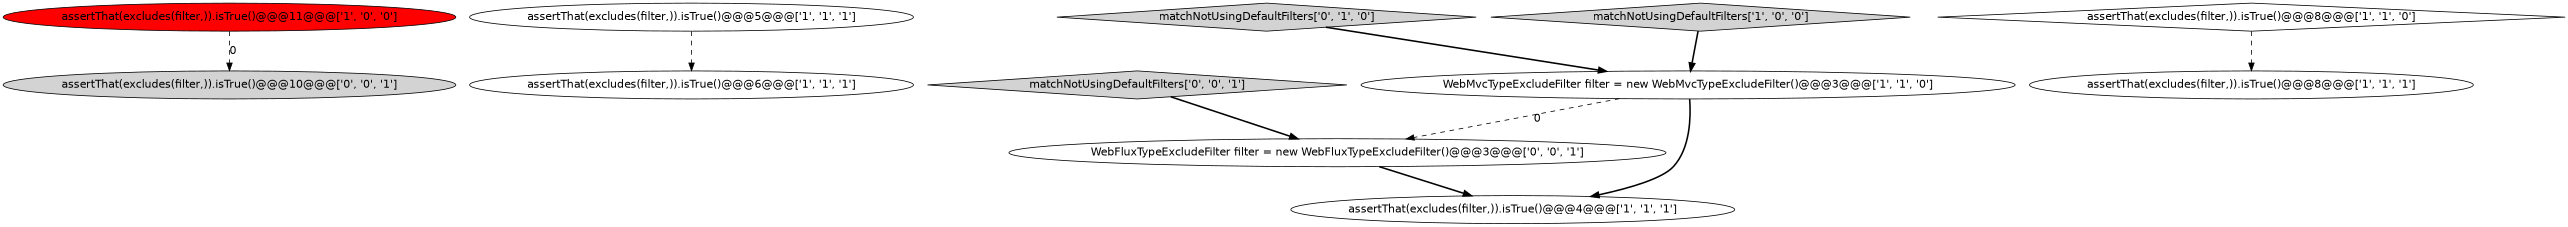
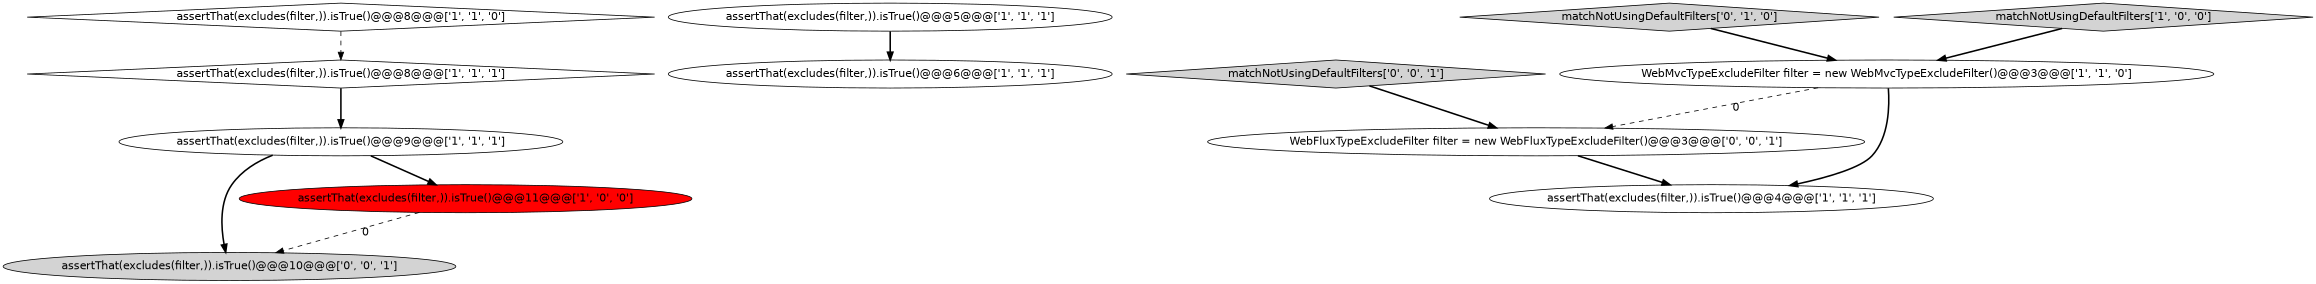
edge "assertThat(excludes(filter,)).isTrue()@@@5@@@['1', '1', '1']" -> "assertThat(excludes(filter,)).isTrue()@@@6@@@['1', '1', '1']": style dashed -> bold
node "assertThat(excludes(filter,)).isTrue()@@@8@@@['1', '1', '1']": shape ellipse -> diamond
node "assertThat(excludes(filter,)).isTrue()@@@9@@@['1', '1', '1']": added
